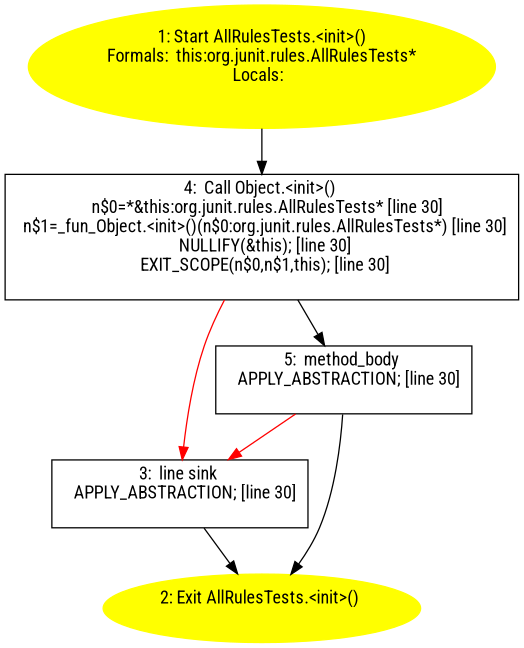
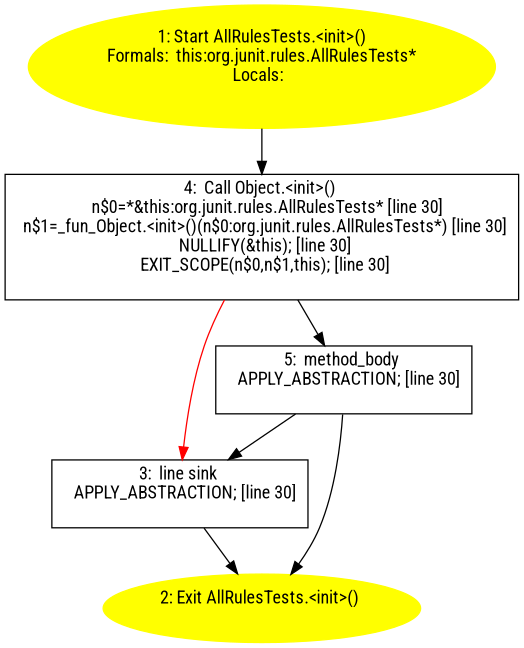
edge "5:  method_body APPLY_ABSTRACTION; [line 30]" -> "3:  line sink APPLY_ABSTRACTION; [line 30]": color red -> black
